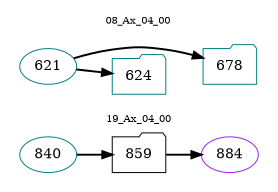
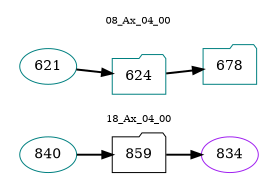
edge "621" -> "678": now "624" -> "678"
cluster "19_Ax_04_00": label "19_Ax_04_00" -> "18_Ax_04_00"
node "884": label "884" -> "834"
